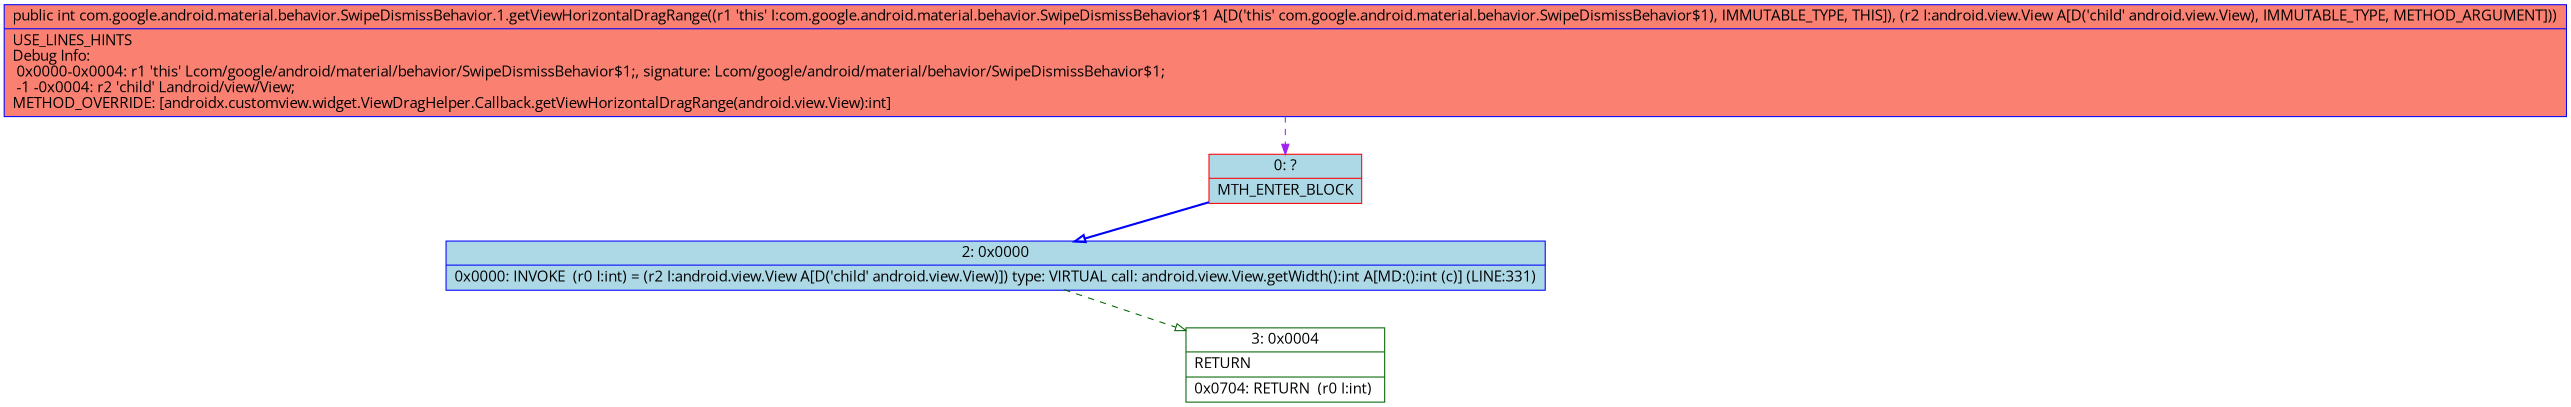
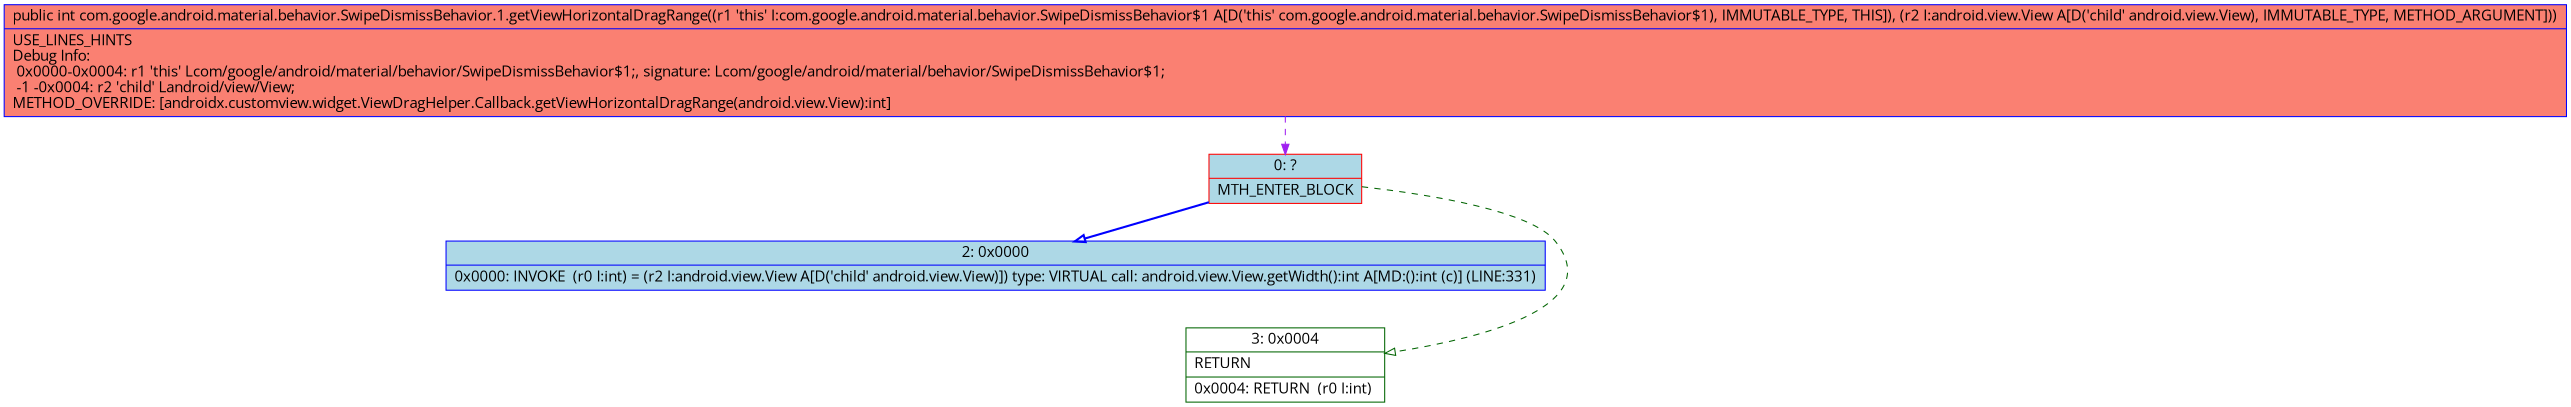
edge "2: 0x0000" -> "3: 0x0004": now "0: ?" -> "3: 0x0004"
node "3: 0x0004": text "0x0704: RETURN  (r0 I:int)" -> "0x0004: RETURN  (r0 I:int)"
